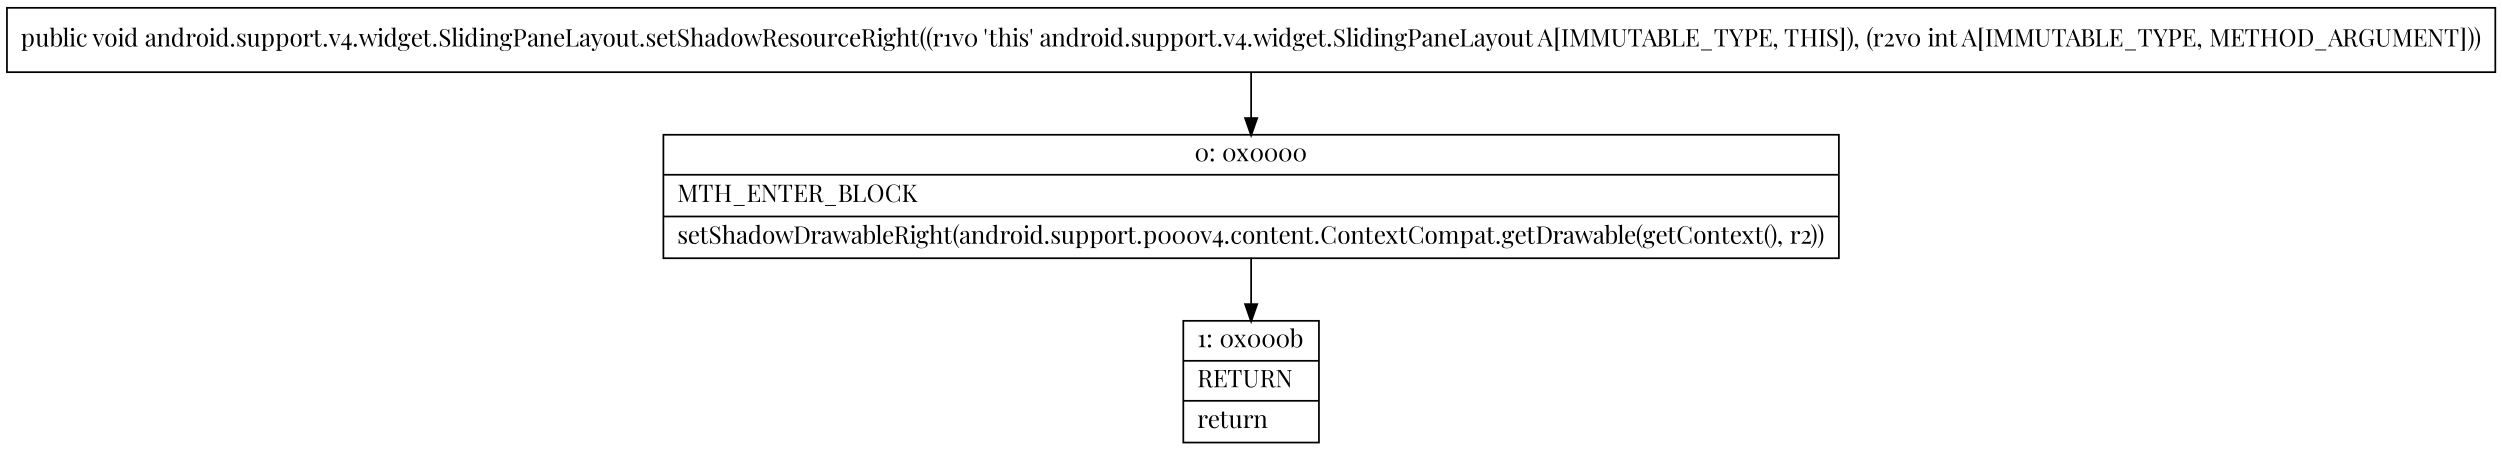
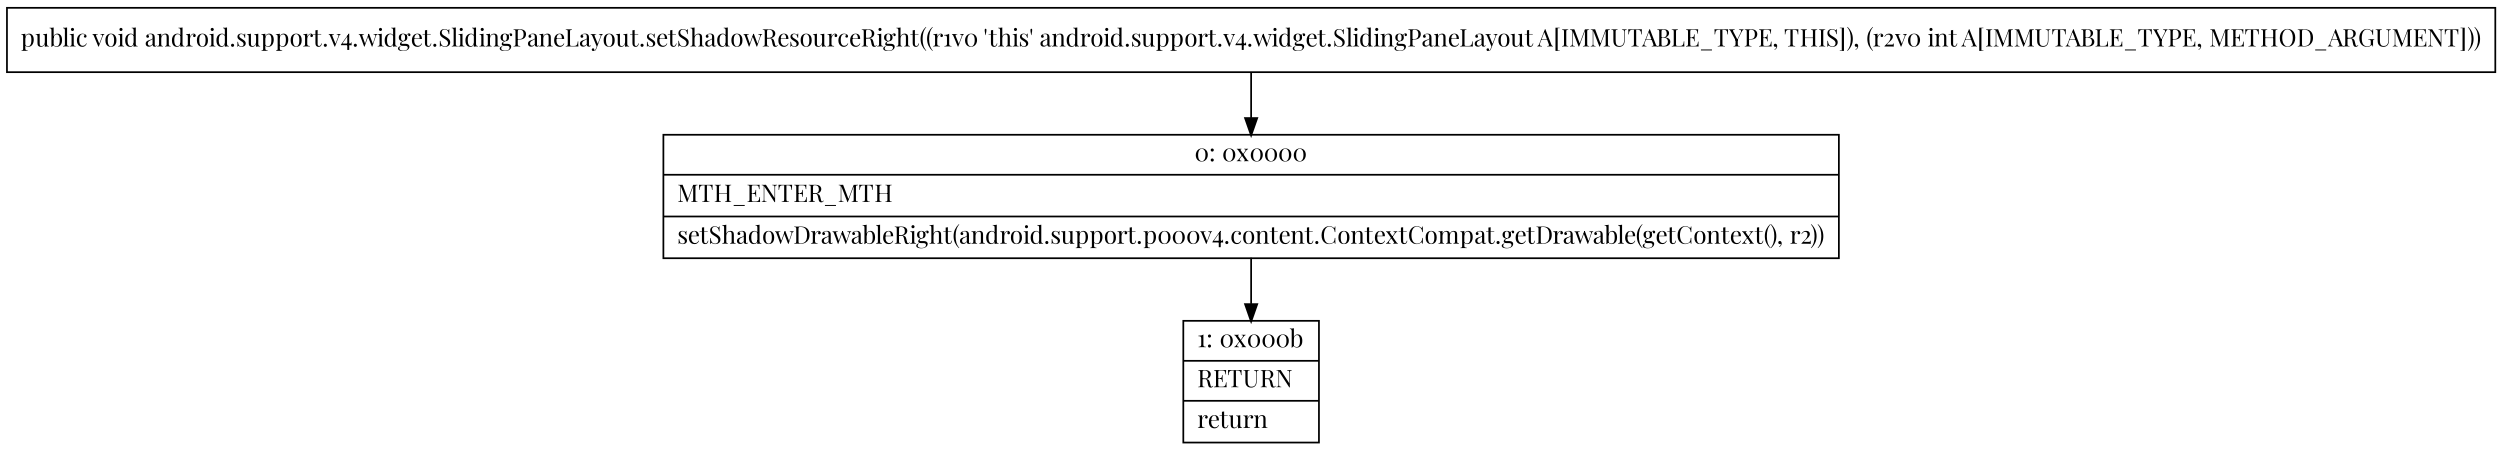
node "0: 0x0000": text "MTH_ENTER_BLOCK" -> "MTH_ENTER_MTH"
